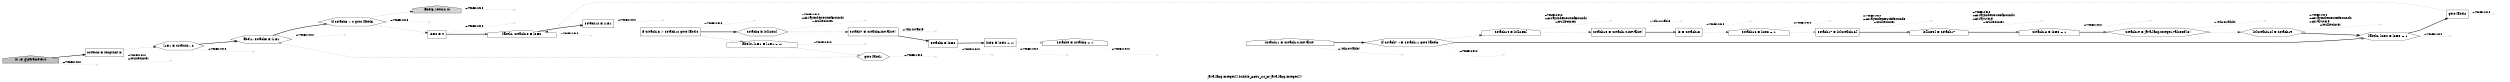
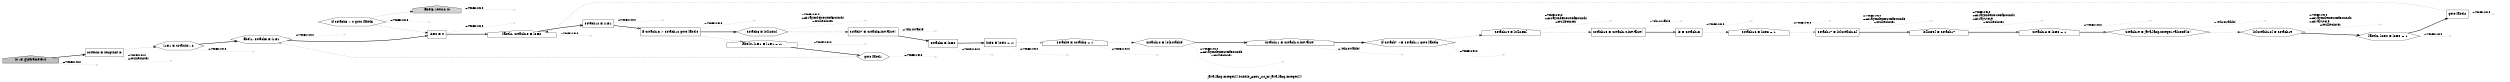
edge "$stack12 = l1#1" -> "if $stack13 > $stack12 goto label4": added
edge "label1: $stack5 = l1#1" -> "if $stack5 < 0 goto label5": now "label1: $stack5 = l1#1" -> "l2#2 = 0"
node "$stack10 = l0[$stack9]": added
edge "if $stack7 <= $stack11 goto label3" -> "label3: l2#2 = l2#3 + 1": removed
edge "label4: l1#1 = l1#1 + -1" -> "goto label1": style dotted -> bold
